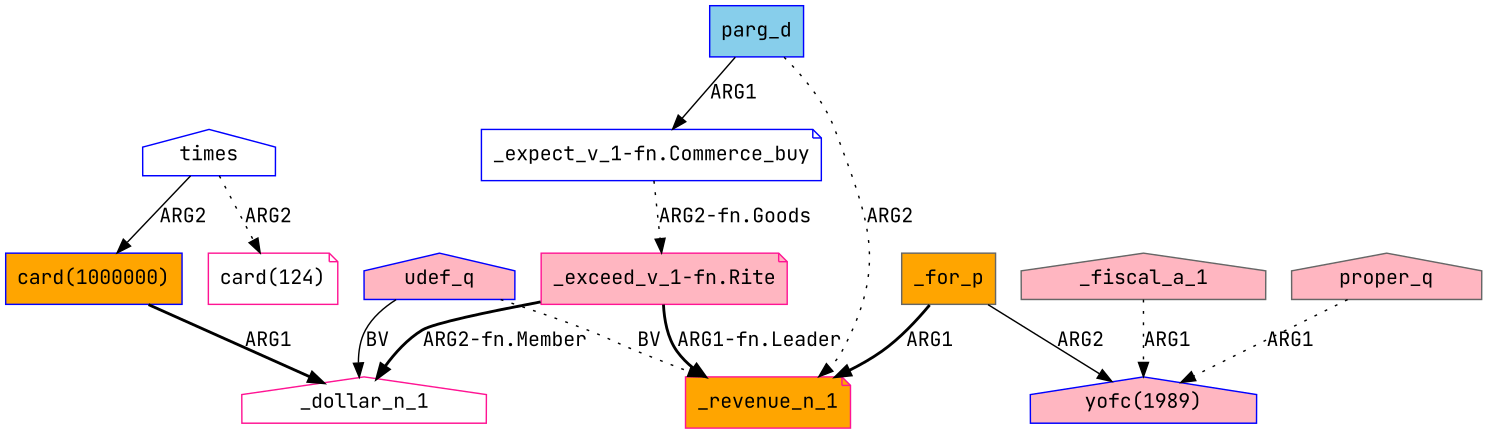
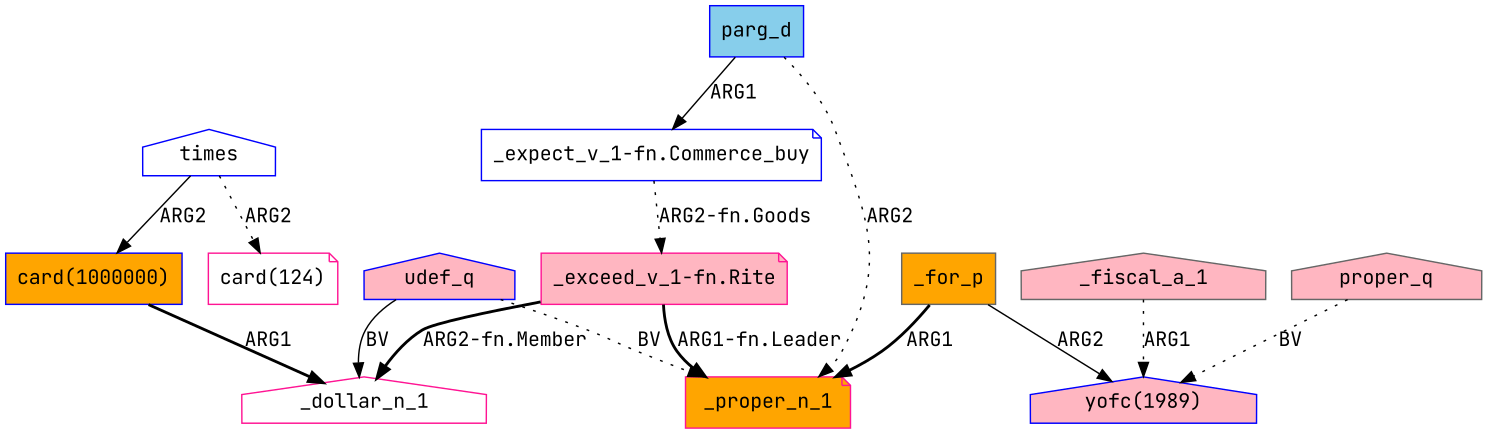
edge "proper_q" -> "yofc(1989)": label "ARG1" -> "BV"
node "_revenue_n_1": label "_revenue_n_1" -> "_proper_n_1"
